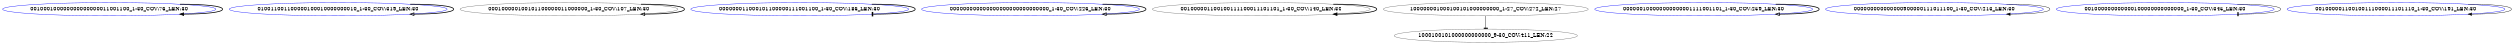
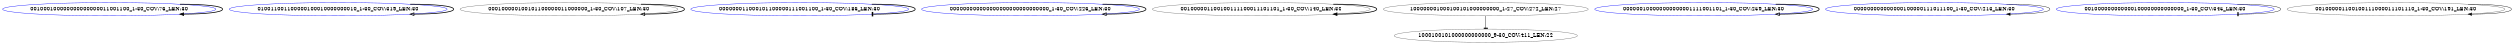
node "000000000000000900000111011100_1-30_COV:213_LEN:30": label "000000000000000900000111011100_1-30_COV:213_LEN:30" -> "000000000000000100000111011100_1-30_COV:213_LEN:30"
node "001000001100100111000011101110_1-30_COV:191_LEN:30": color blue -> gray40
